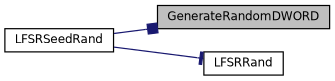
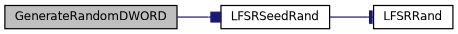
edge "LFSRSeedRand" -> "GenerateRandomDWORD": reversed
